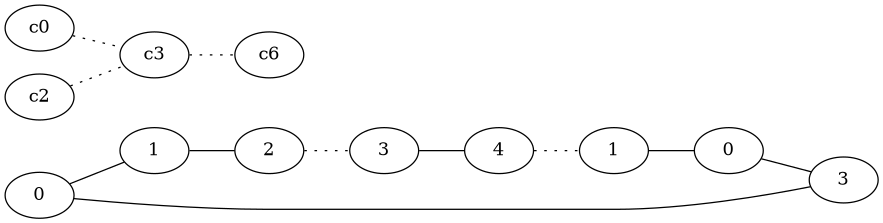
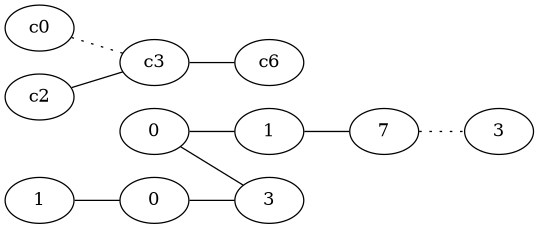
edge "c3" -- "c6": style dotted -> solid
edge "c3" -- "c2": style dotted -> solid
node "2": label "2" -> "7"
node "4": removed
